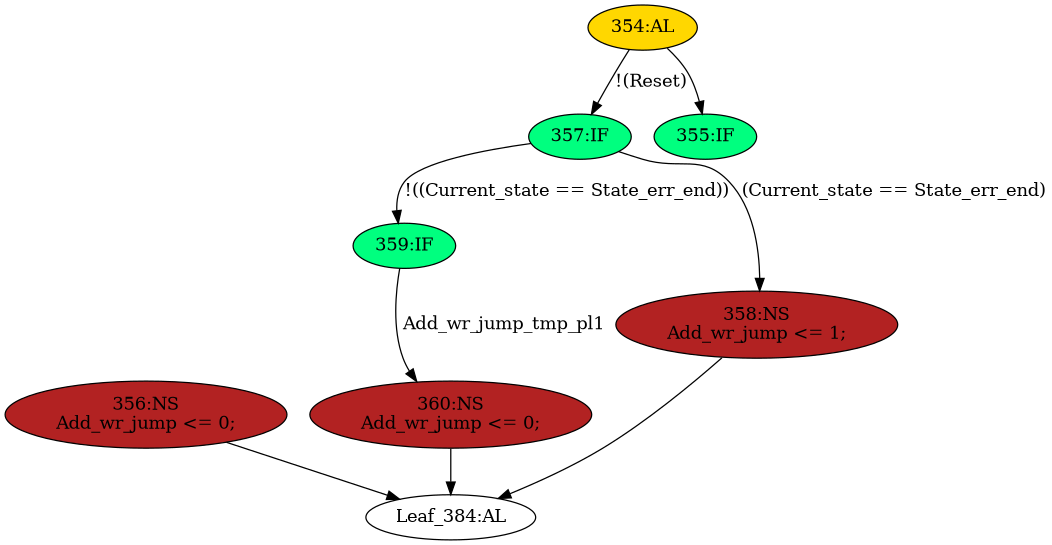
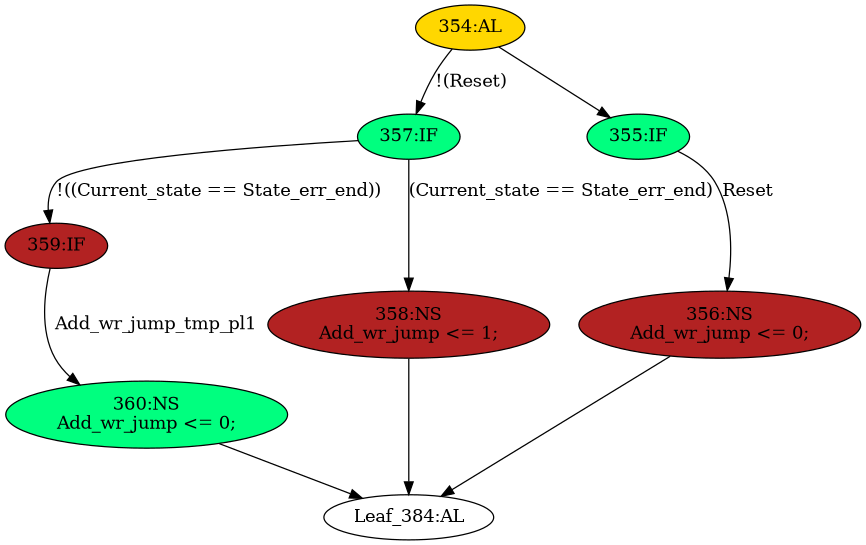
edge "355:IF" -> "356:NS Add_wr_jump <= 0;": added, label "Reset"
node "359:IF": fillcolor springgreen -> firebrick
node "360:NS Add_wr_jump <= 0;": fillcolor firebrick -> springgreen
